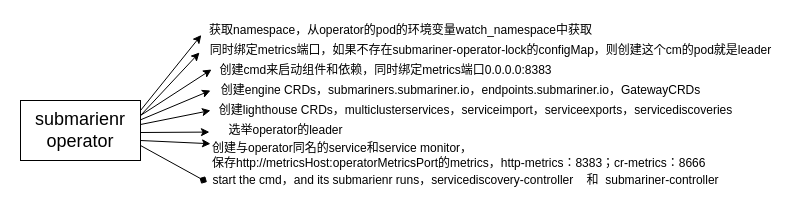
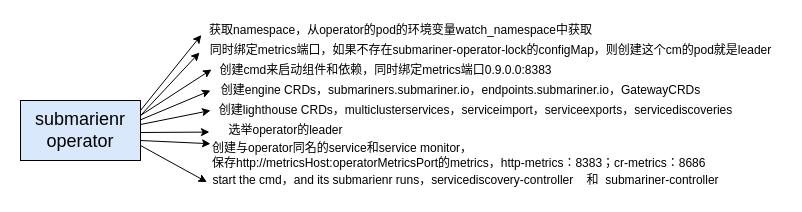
node "创建cmd来启动组件和依赖，同时绑定metrics端口0.0.0.0:8383": label "创建cmd来启动组件和依赖，同时绑定metrics端口0.0.0.0:8383" -> "创建cmd来启动组件和依赖，同时绑定metrics端口0.9.0.0:8383"
node "submarienr operator": fillcolor #ffffff -> #dae8fc
node "创建与operator同名的service和service monitor， 保存http://metricsHost:operatorMetricsPort的metrics，http-metrics：8383；cr-metrics：8666": label "创建与operator同名的service和service monitor， 保存http://metricsHost:operatorMetricsPort的metrics，http-metrics：8383；cr-metrics：8666" -> "创建与operator同名的service和service monitor， 保存http://metricsHost:operatorMetricsPort的metrics，http-metrics：8383；cr-metrics：8686"
edge "submarienr operator" -> "start the cmd，and its submarienr runs，servicediscovery-controller 和 submariner-controller": arrowhead diamond -> classic
